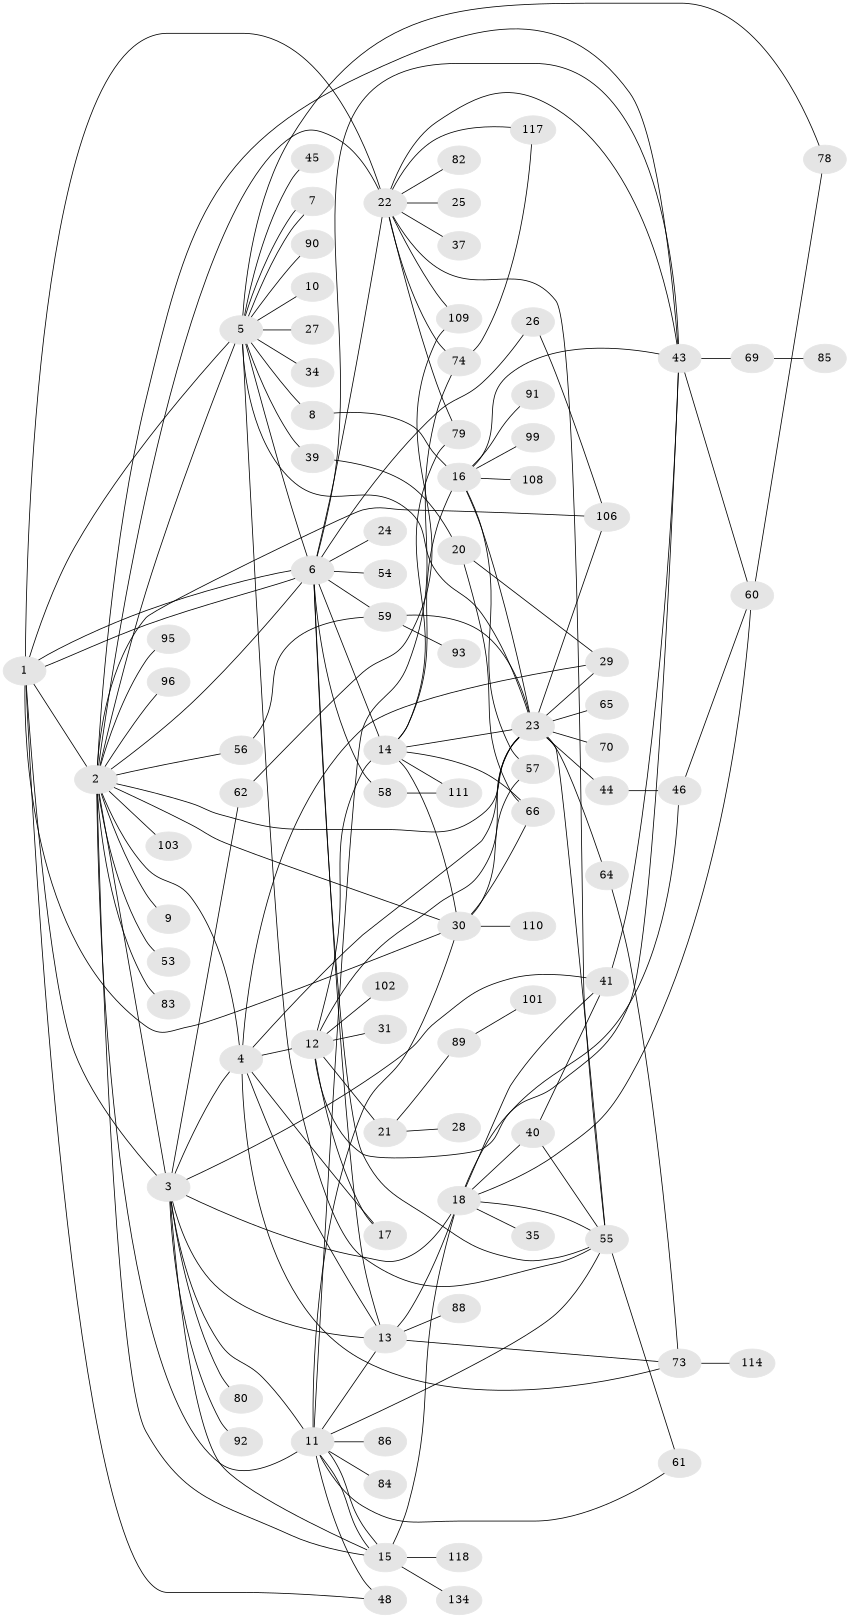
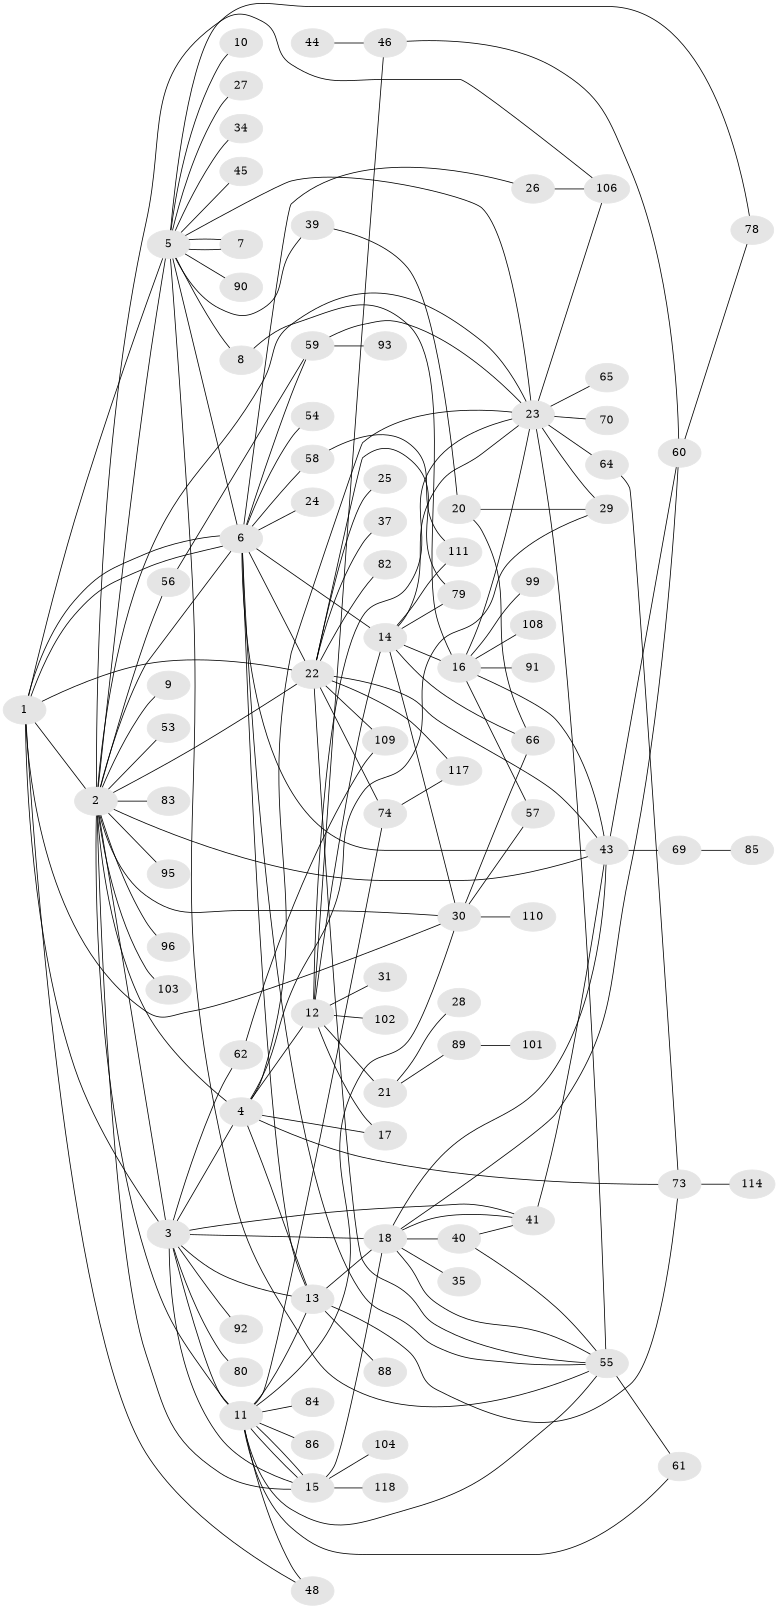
edge "23" -- "44": removed
node "134": label "134" -> "104"
